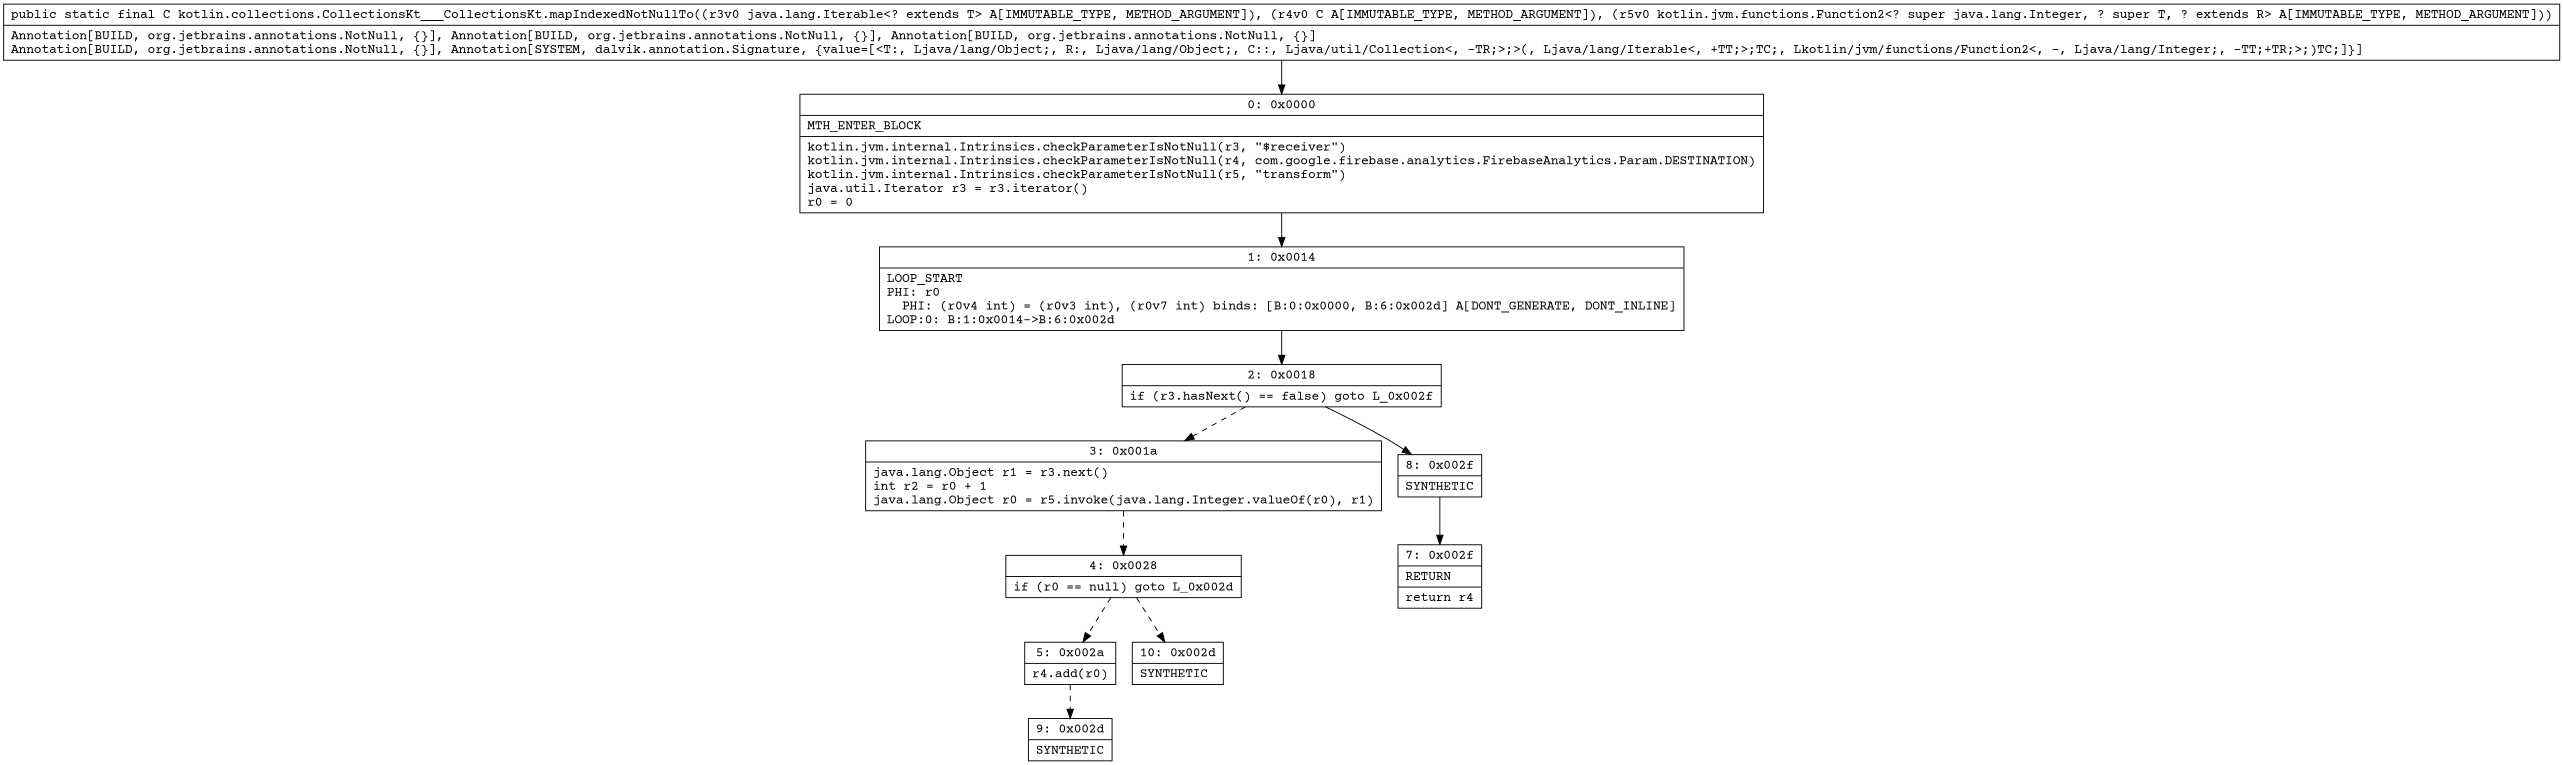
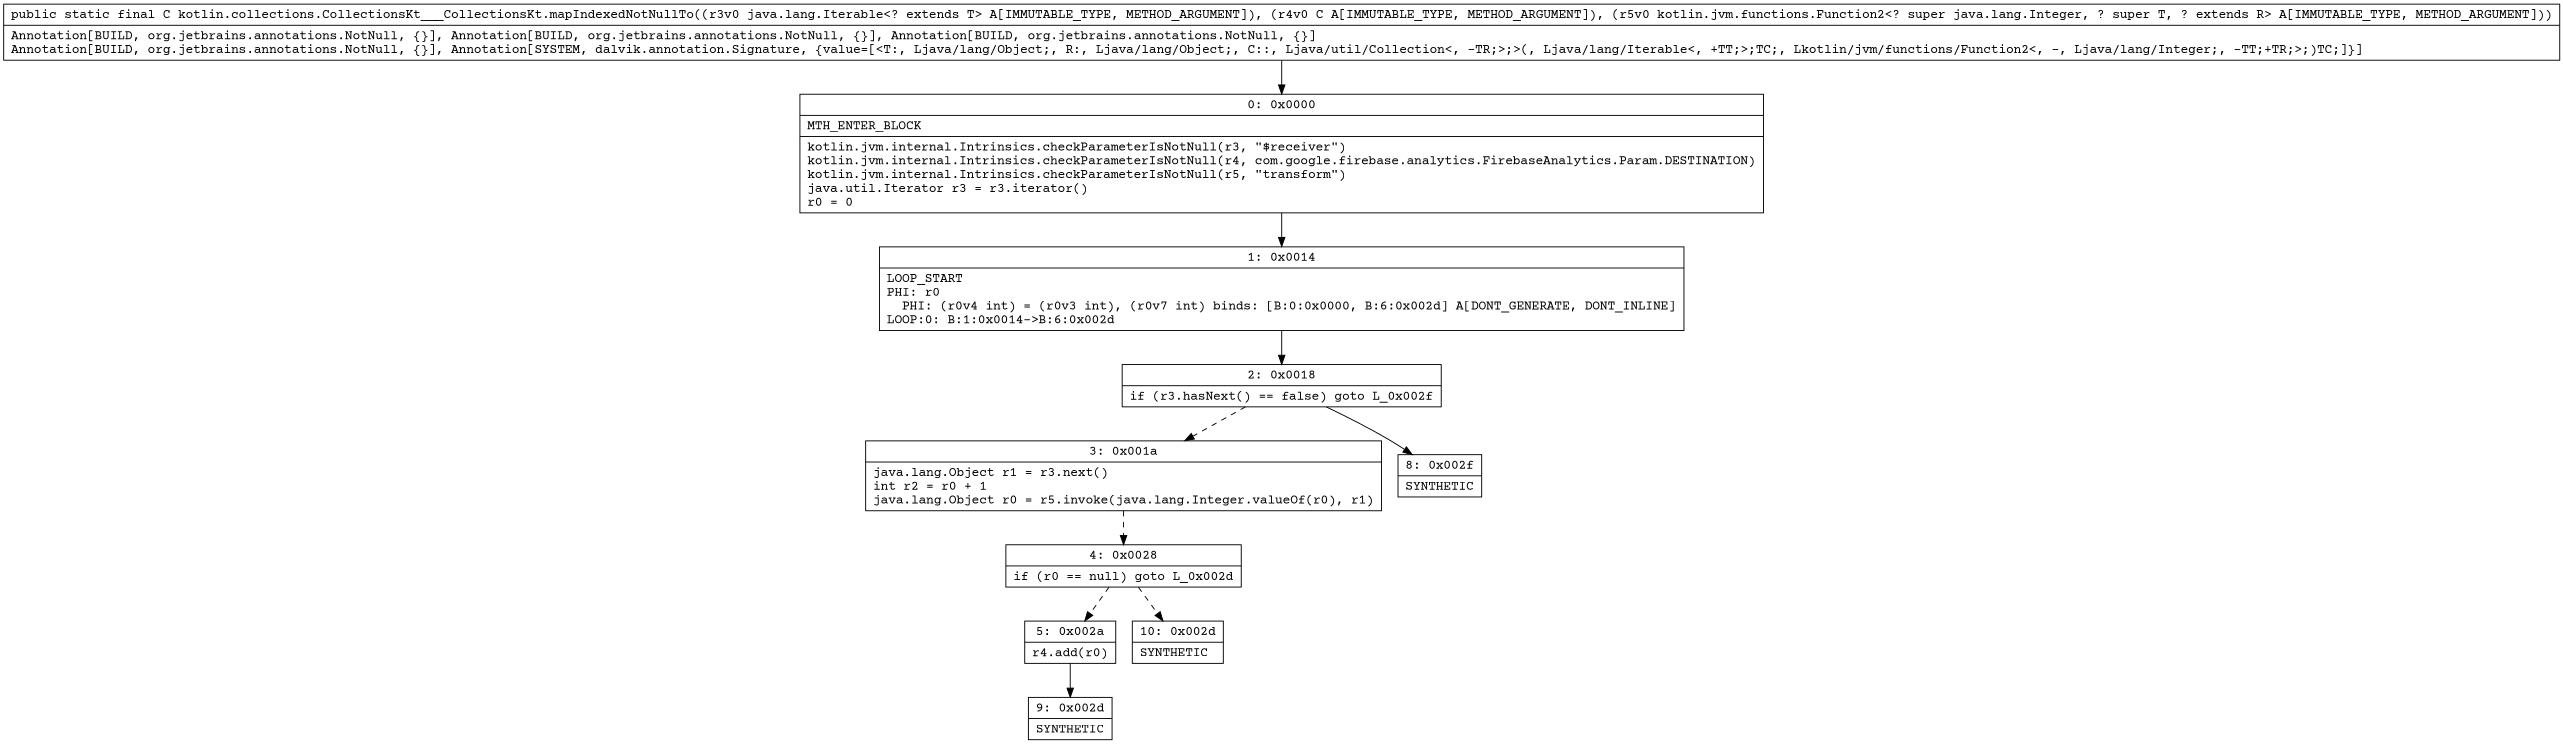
node "7: 0x002f": removed
edge "5: 0x002a" -> "9: 0x002d": style dashed -> solid
